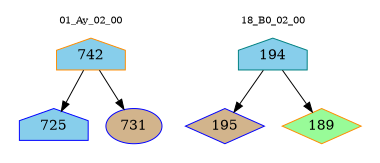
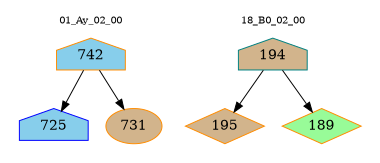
node "194": fillcolor skyblue -> tan
node "731": color blue -> darkorange
node "195": color blue -> darkorange
